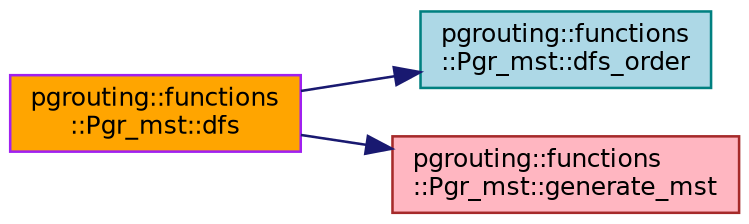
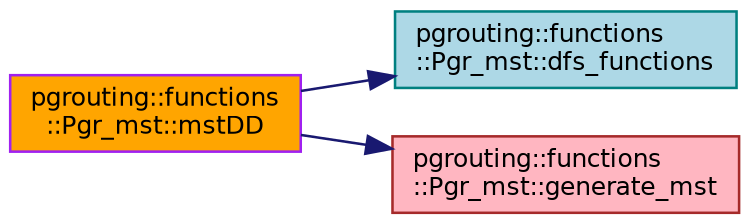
node "pgrouting::functions ::Pgr_mst::dfs_order": label "pgrouting::functions ::Pgr_mst::dfs_order" -> "pgrouting::functions ::Pgr_mst::dfs_functions"
node "pgrouting::functions ::Pgr_mst::dfs": label "pgrouting::functions ::Pgr_mst::dfs" -> "pgrouting::functions ::Pgr_mst::mstDD"
